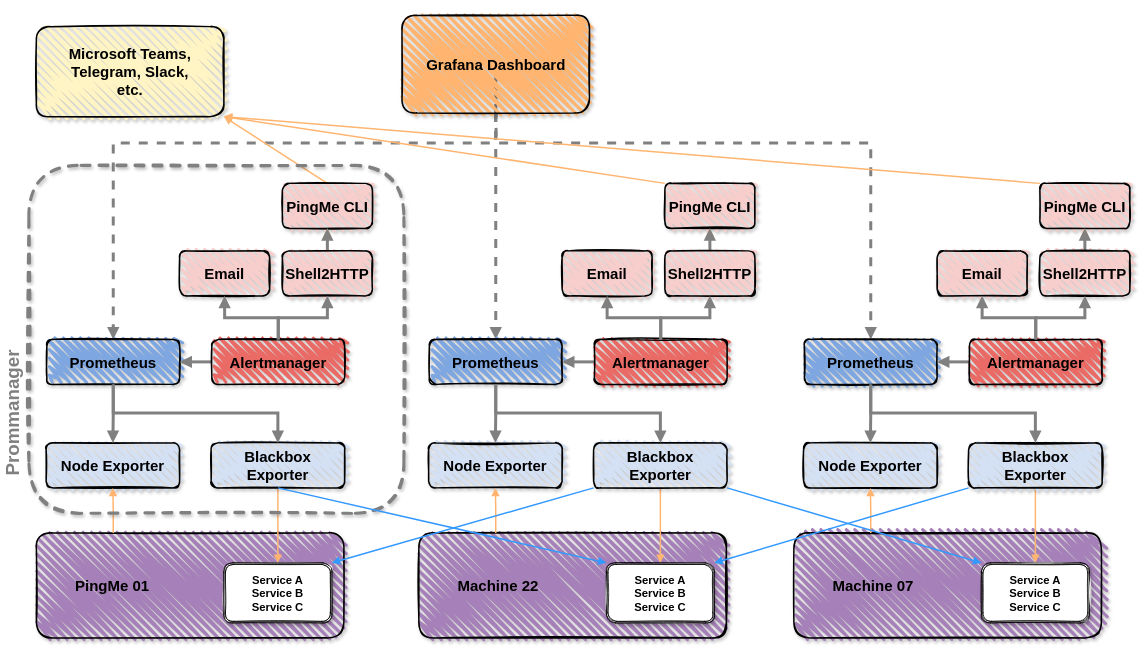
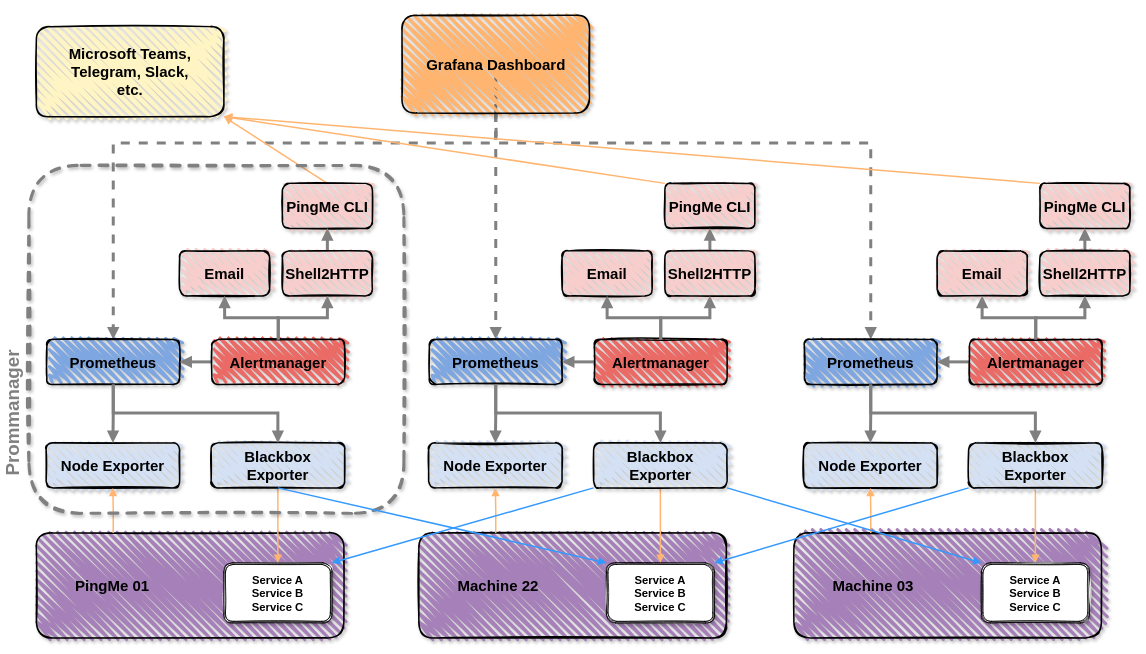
node "Machine 07": label "Machine 07" -> "Machine 03"
